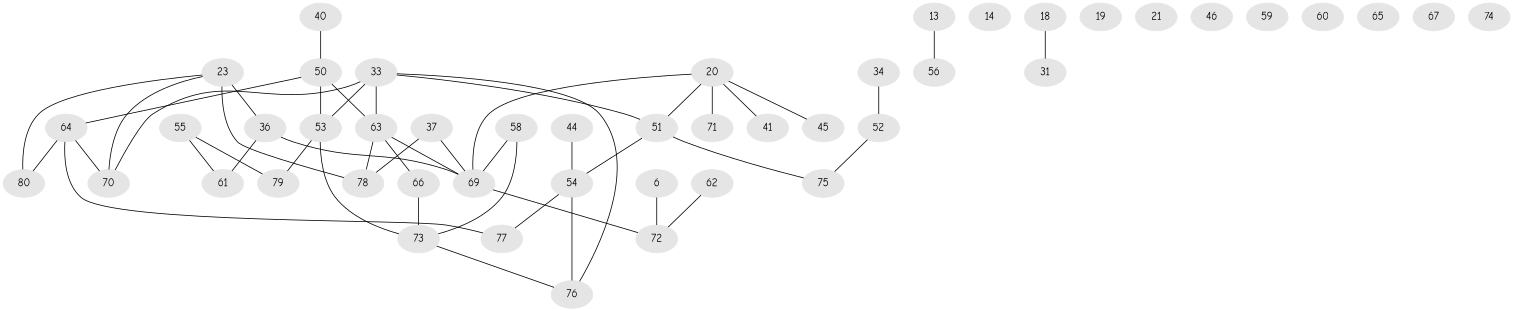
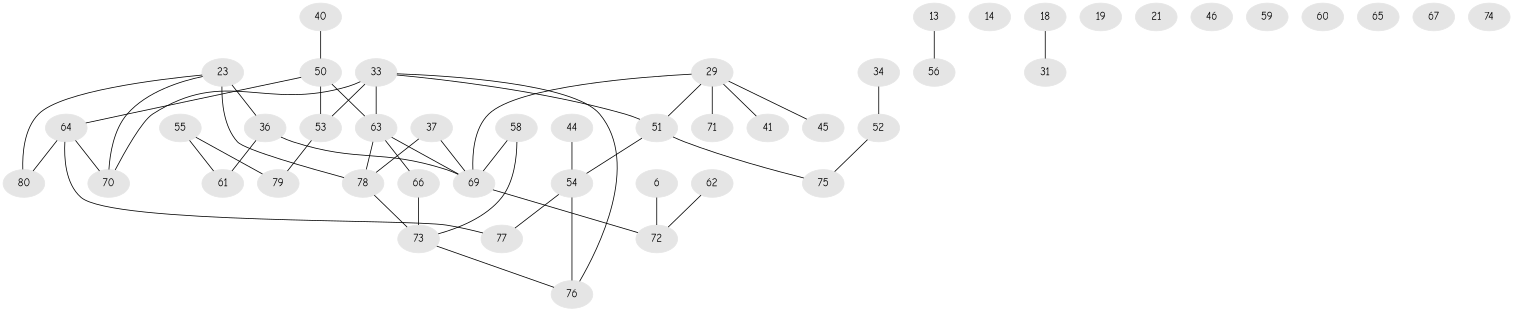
node "20": label "20" -> "29"
edge "53" -- "73": now "78" -- "73"
